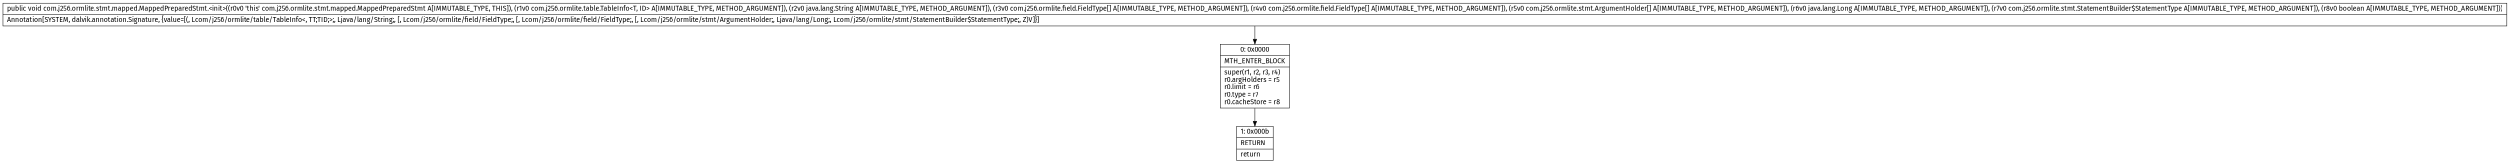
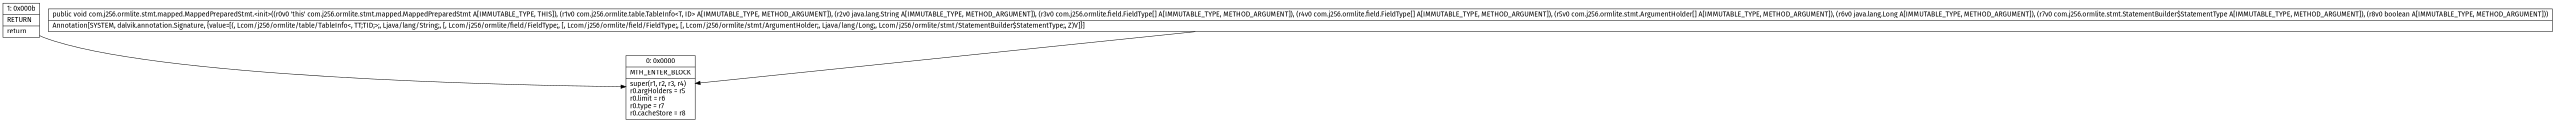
edge "0: 0x0000" -> "1: 0x000b": reversed
